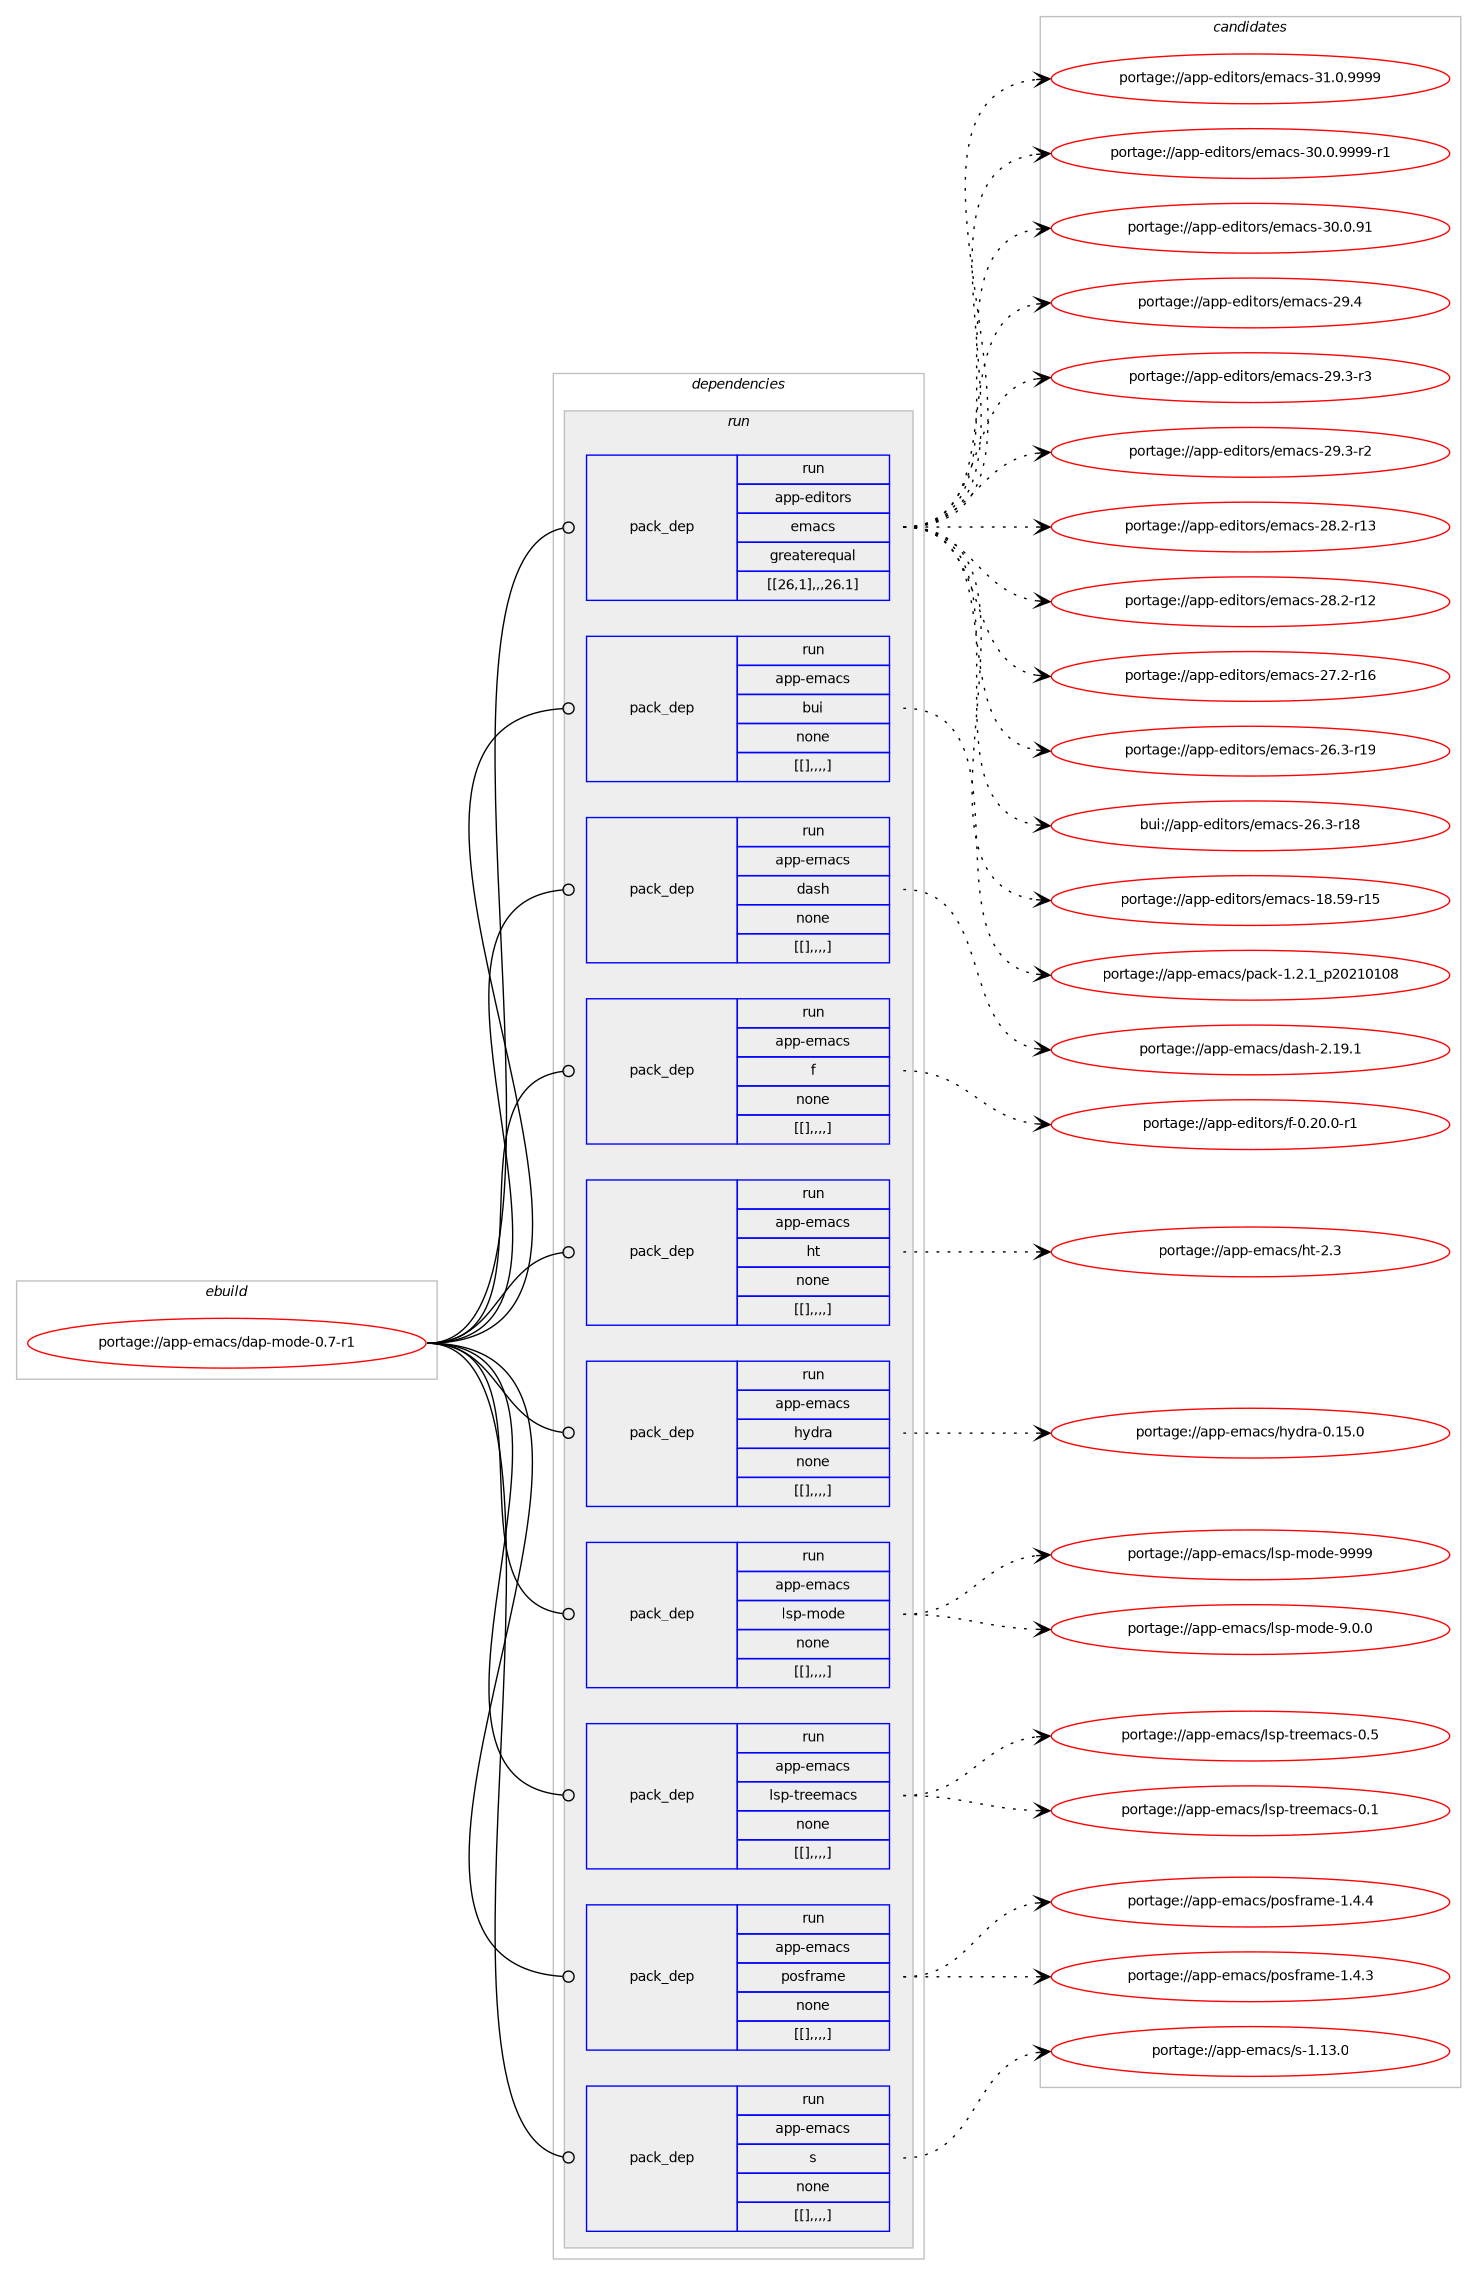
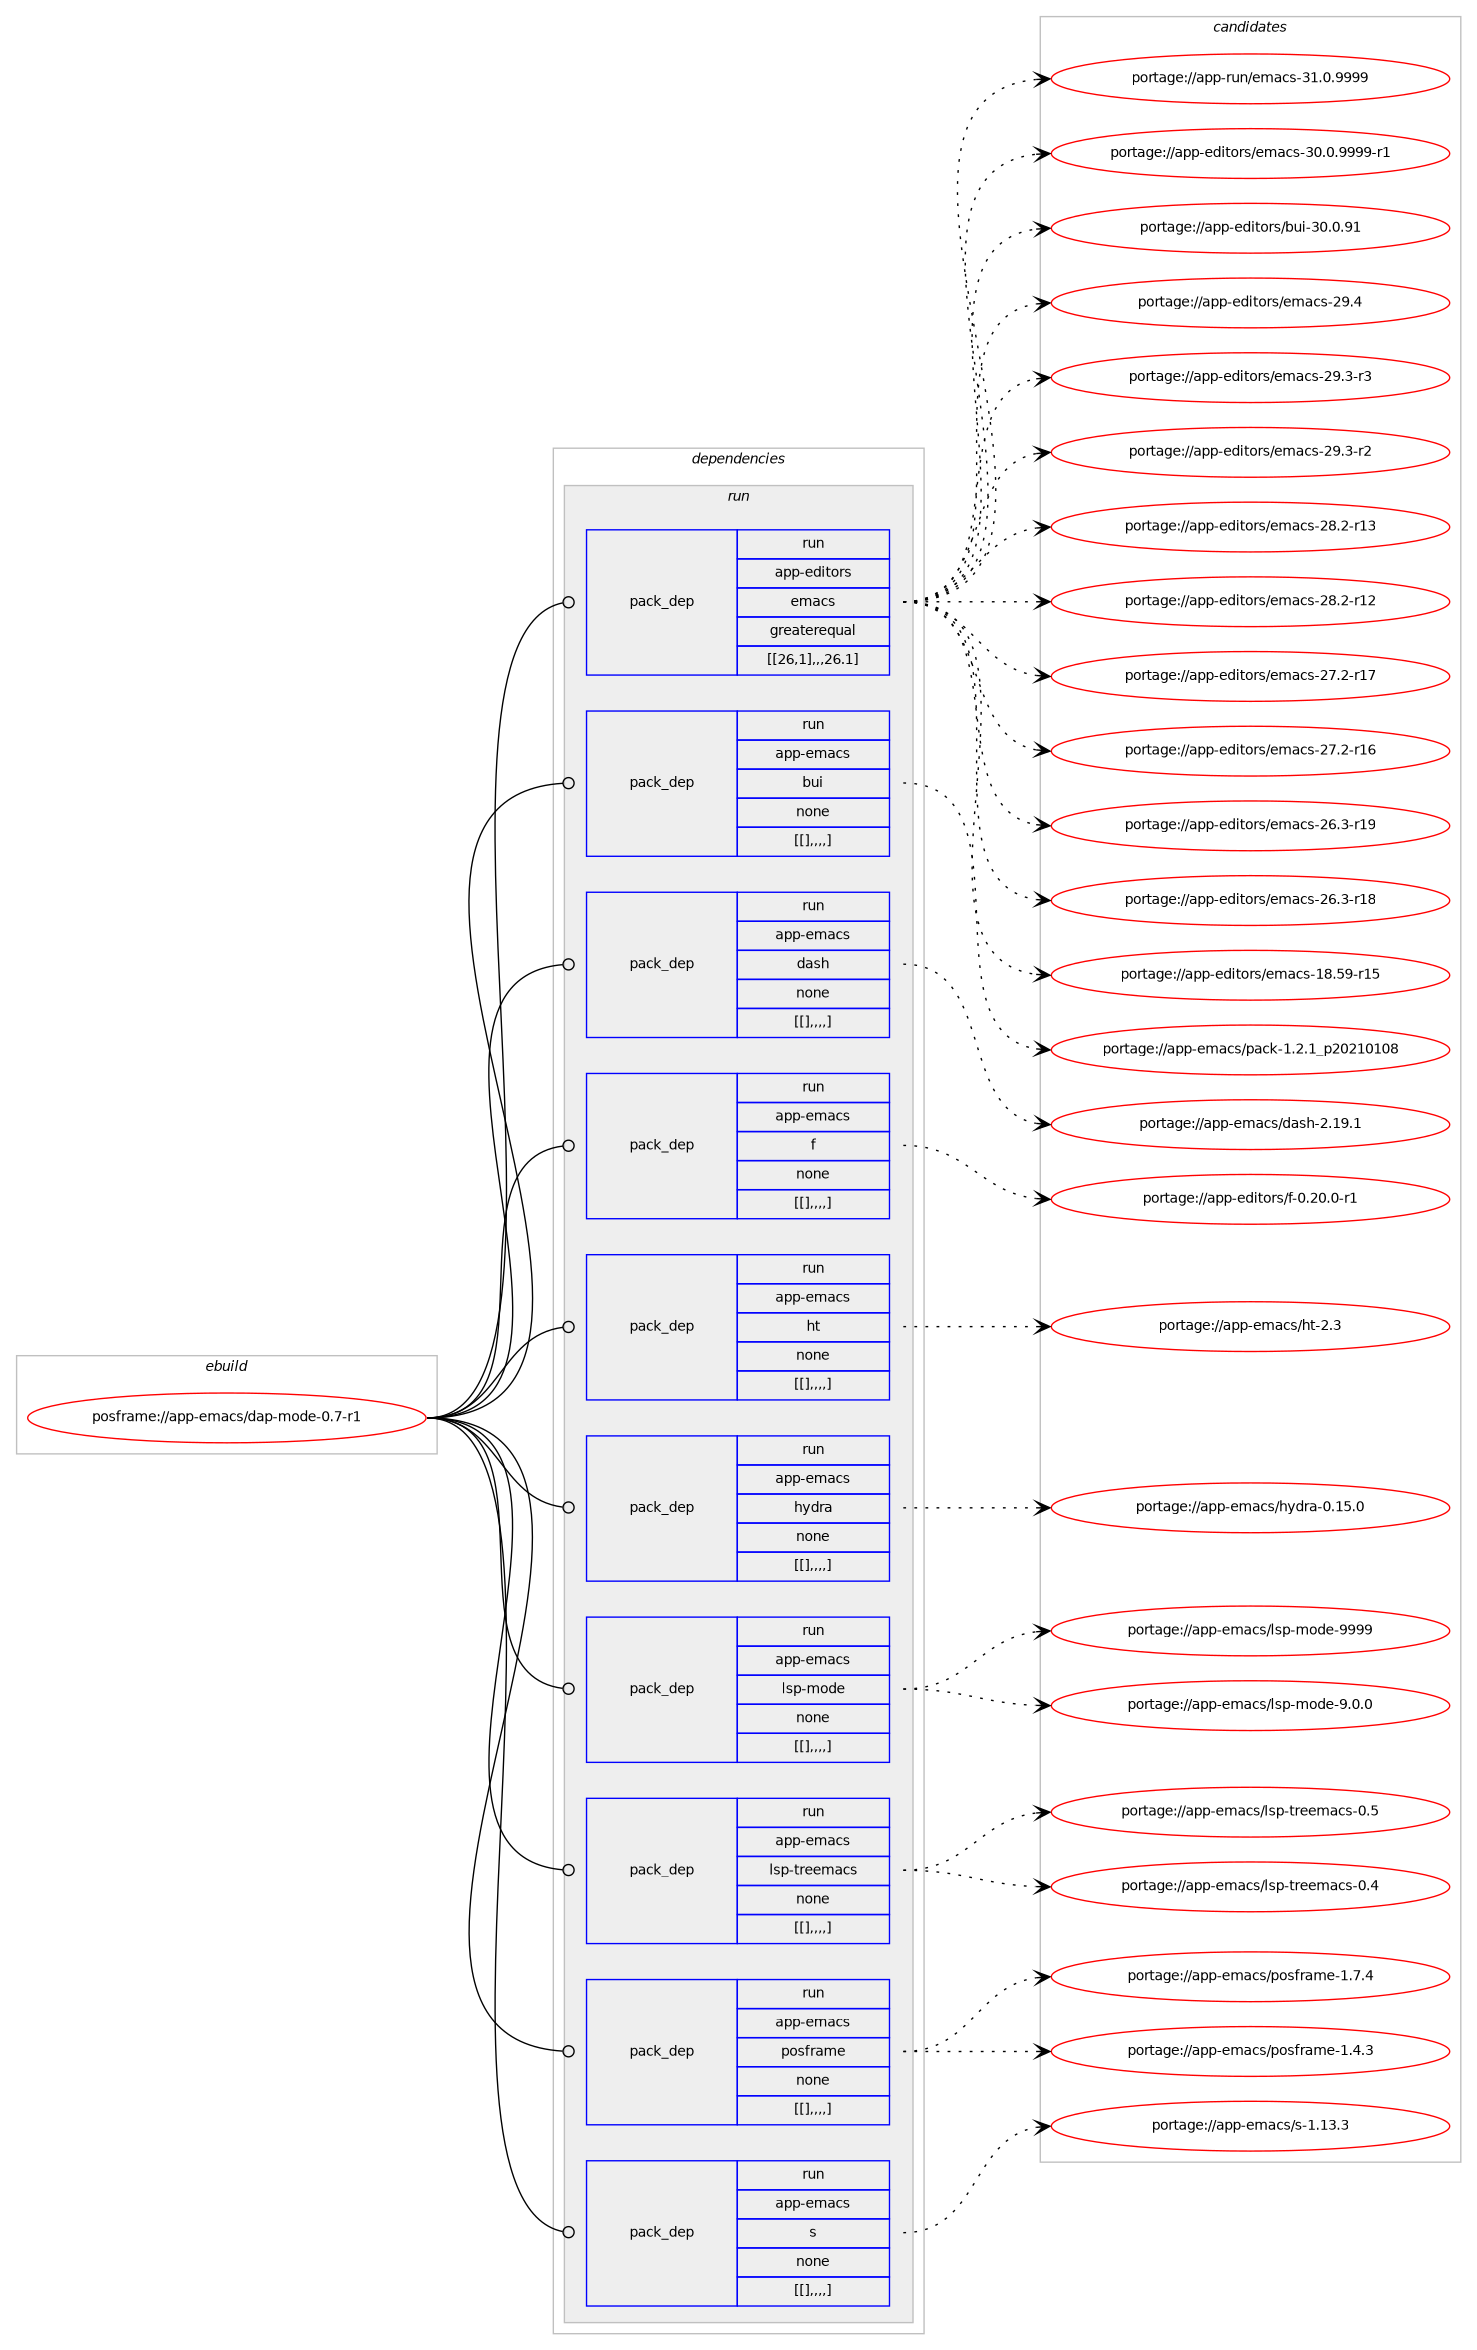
node "portage://app-editors/emacs-31.0.9999": label "portage://app-editors/emacs-31.0.9999" -> "portage://app-run/emacs-31.0.9999"
node "portage://app-editors/emacs-30.0.91": label "portage://app-editors/emacs-30.0.91" -> "portage://app-editors/bui-30.0.91"
node "portage://app-editors/emacs-27.2-r17": added
node "bui://app-editors/emacs-26.3-r18": label "bui://app-editors/emacs-26.3-r18" -> "portage://app-editors/emacs-26.3-r18"
node "portage://app-emacs/dap-mode-0.7-r1": label "portage://app-emacs/dap-mode-0.7-r1" -> "posframe://app-emacs/dap-mode-0.7-r1"
node "portage://app-emacs/lsp-treemacs-0.1": label "portage://app-emacs/lsp-treemacs-0.1" -> "portage://app-emacs/lsp-treemacs-0.4"
node "portage://app-emacs/posframe-1.4.4": label "portage://app-emacs/posframe-1.4.4" -> "portage://app-emacs/posframe-1.7.4"
node "portage://app-emacs/s-1.13.0": label "portage://app-emacs/s-1.13.0" -> "portage://app-emacs/s-1.13.3"
